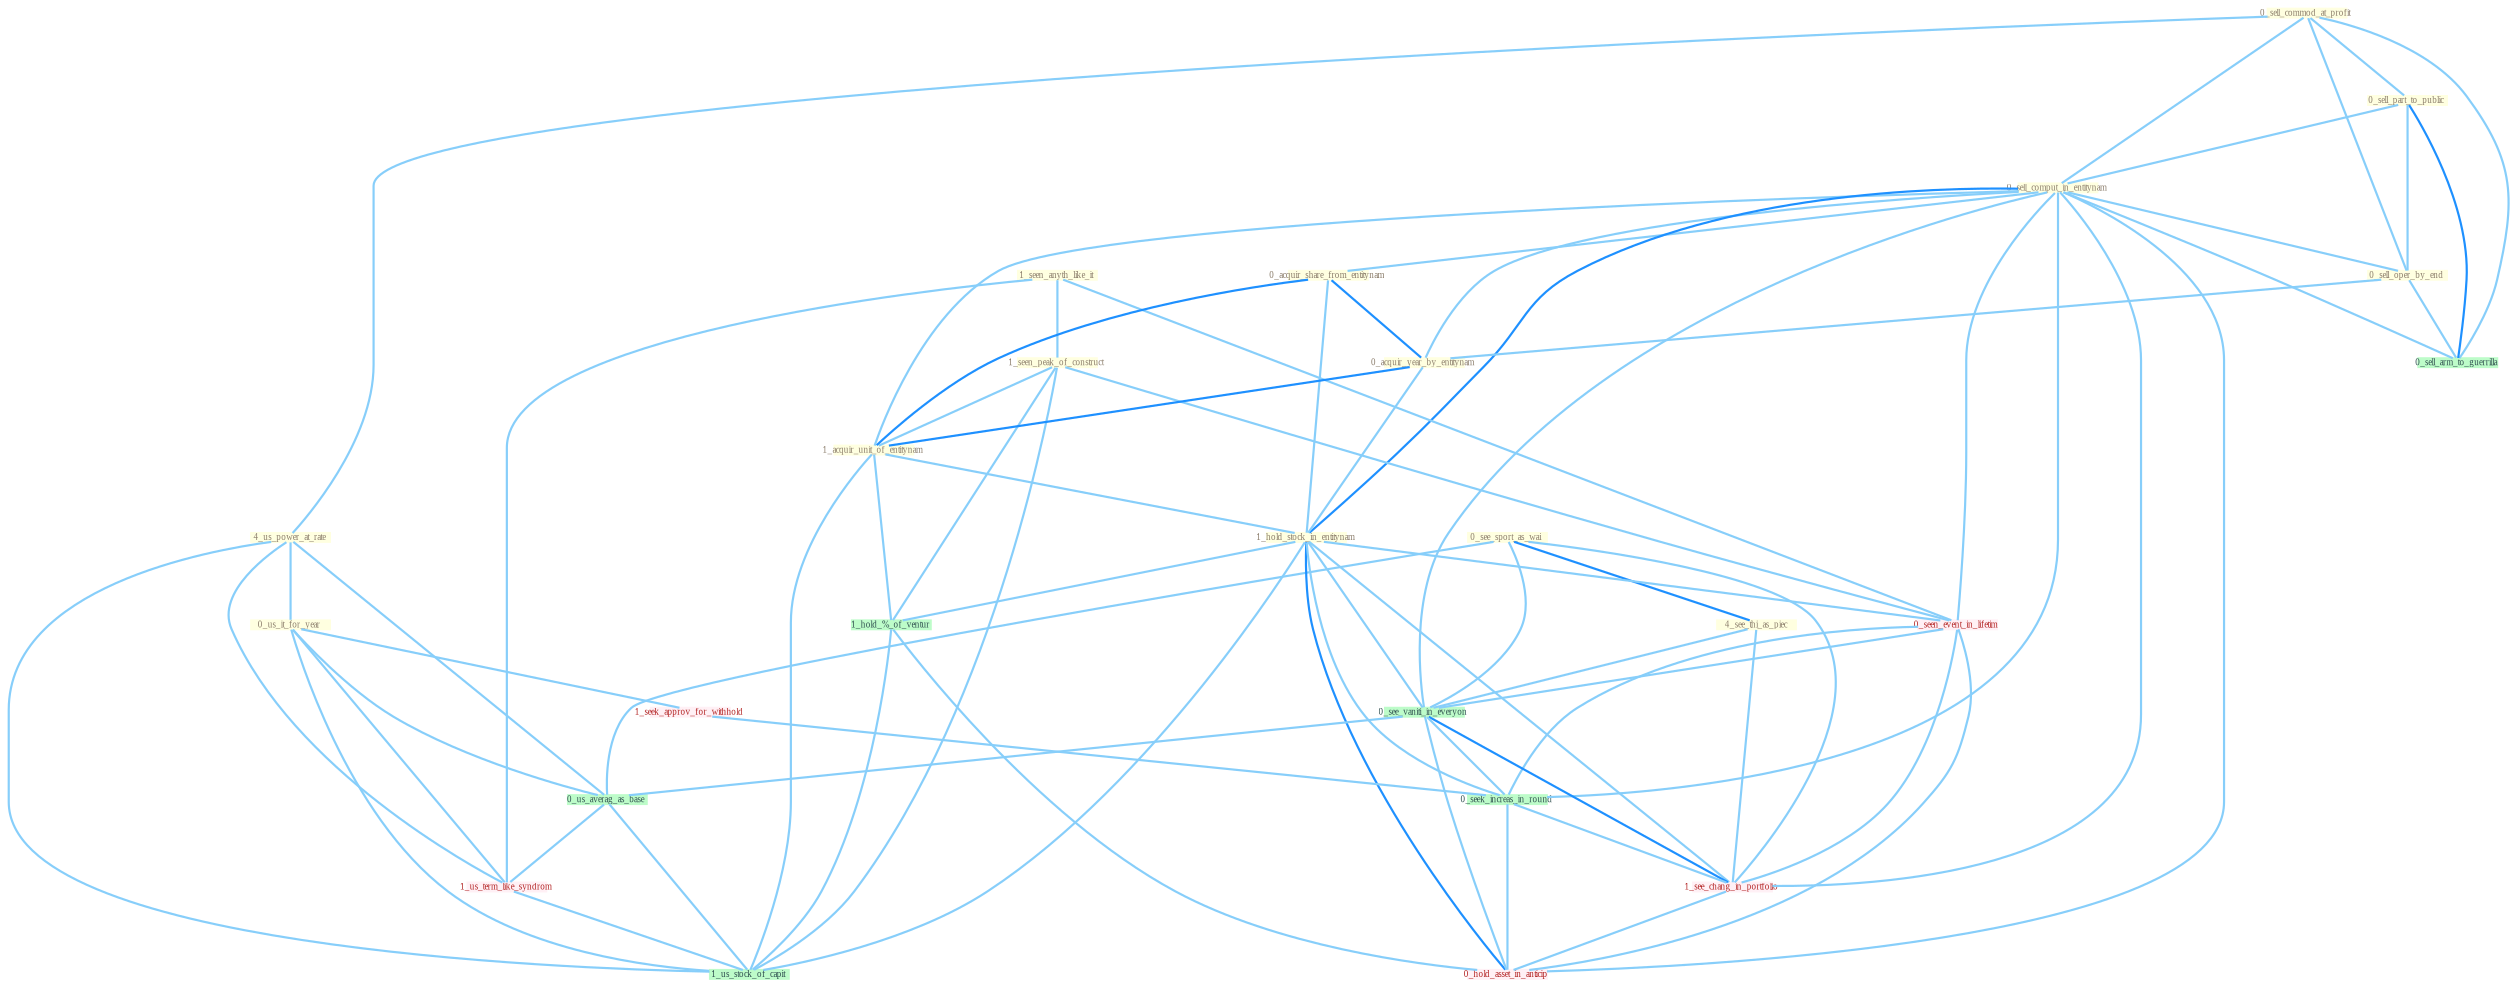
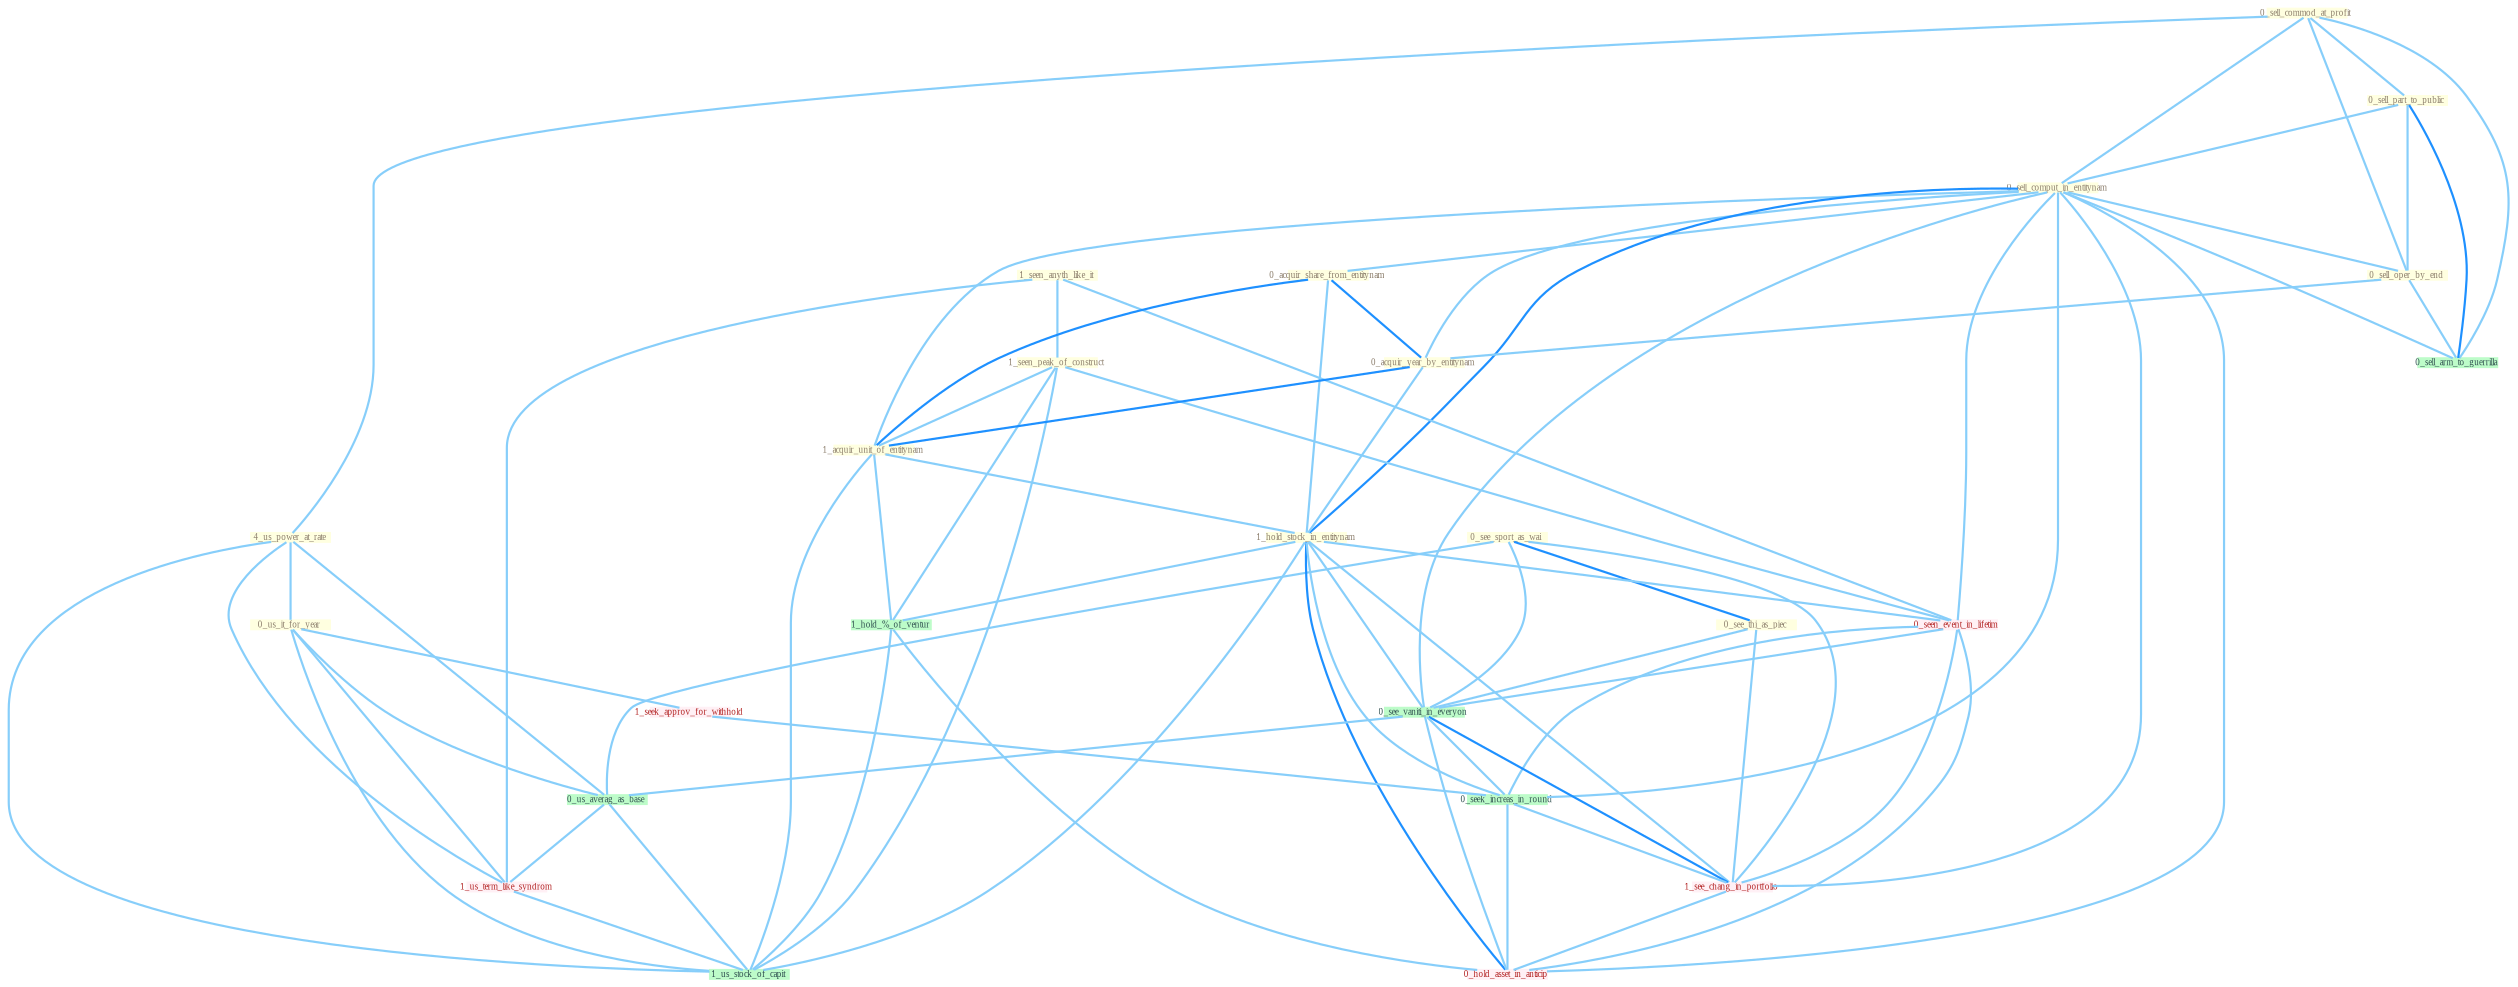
node "4_see_thi_as_piec": label "4_see_thi_as_piec" -> "0_see_thi_as_piec"
